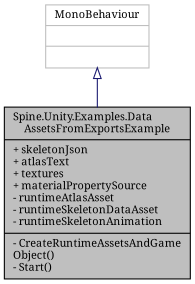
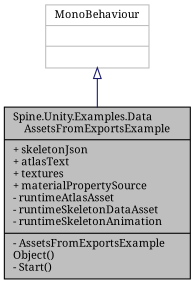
node "Spine.Unity.Examples.Data": text "- CreateRuntimeAssetsAndGame" -> "- AssetsFromExportsExample"
